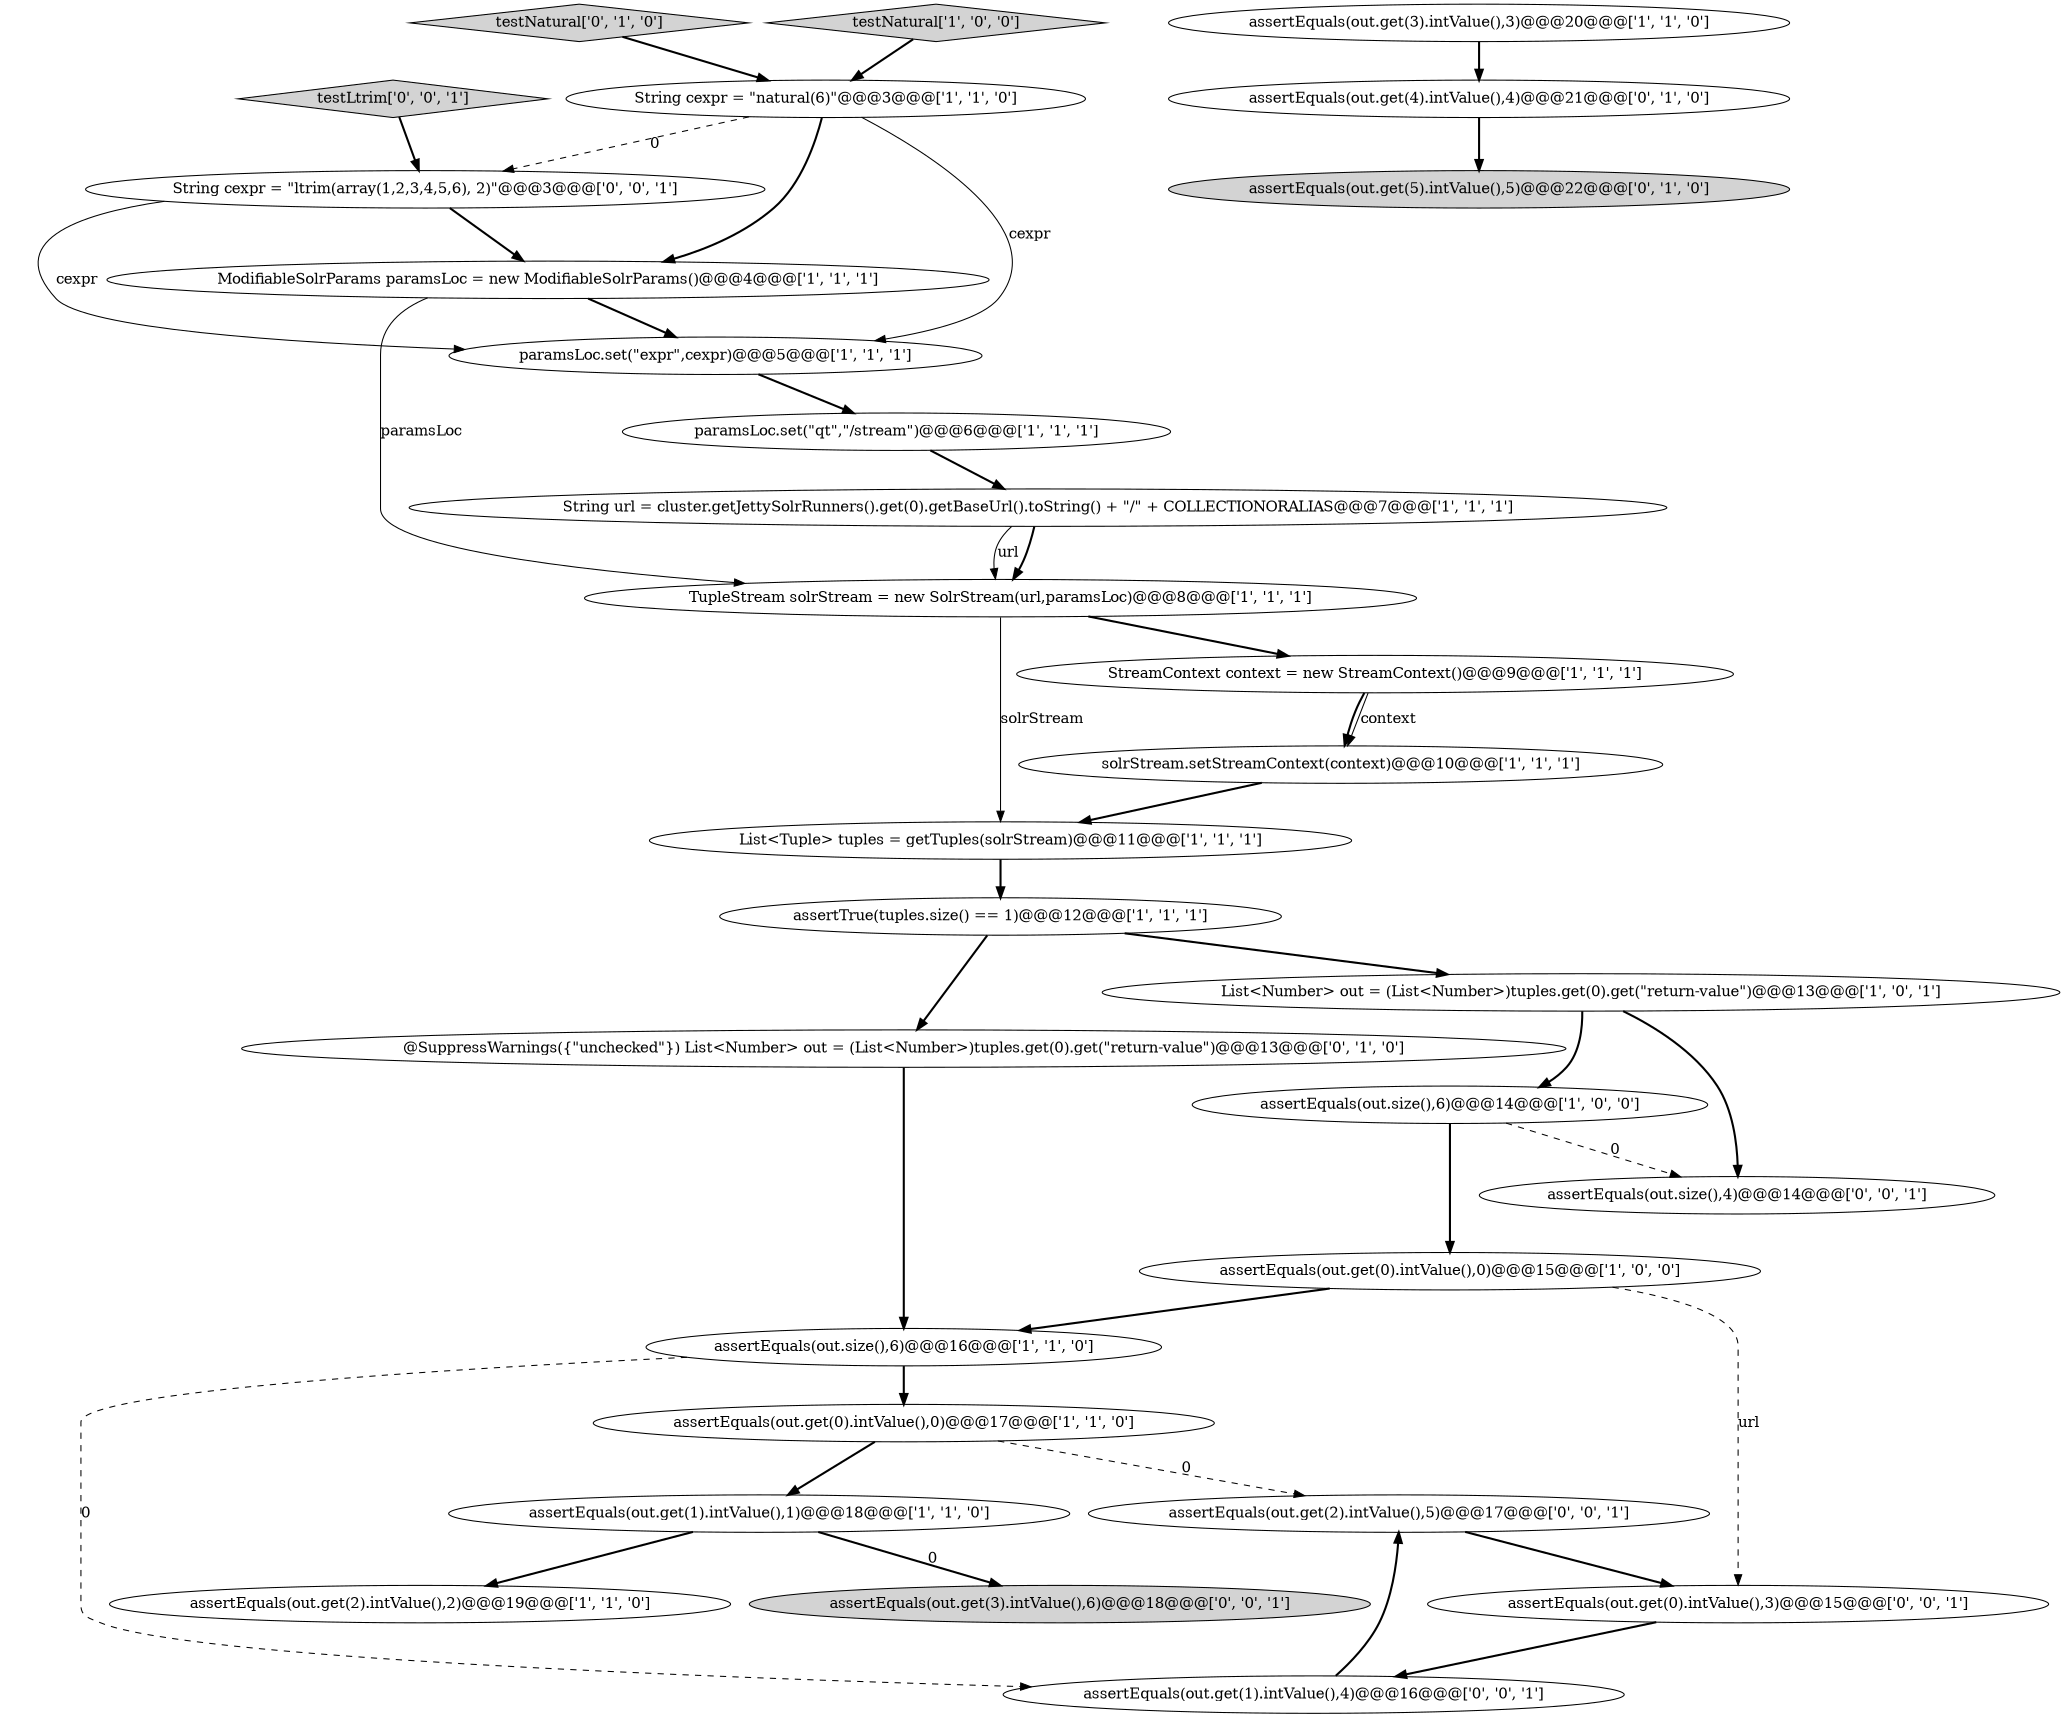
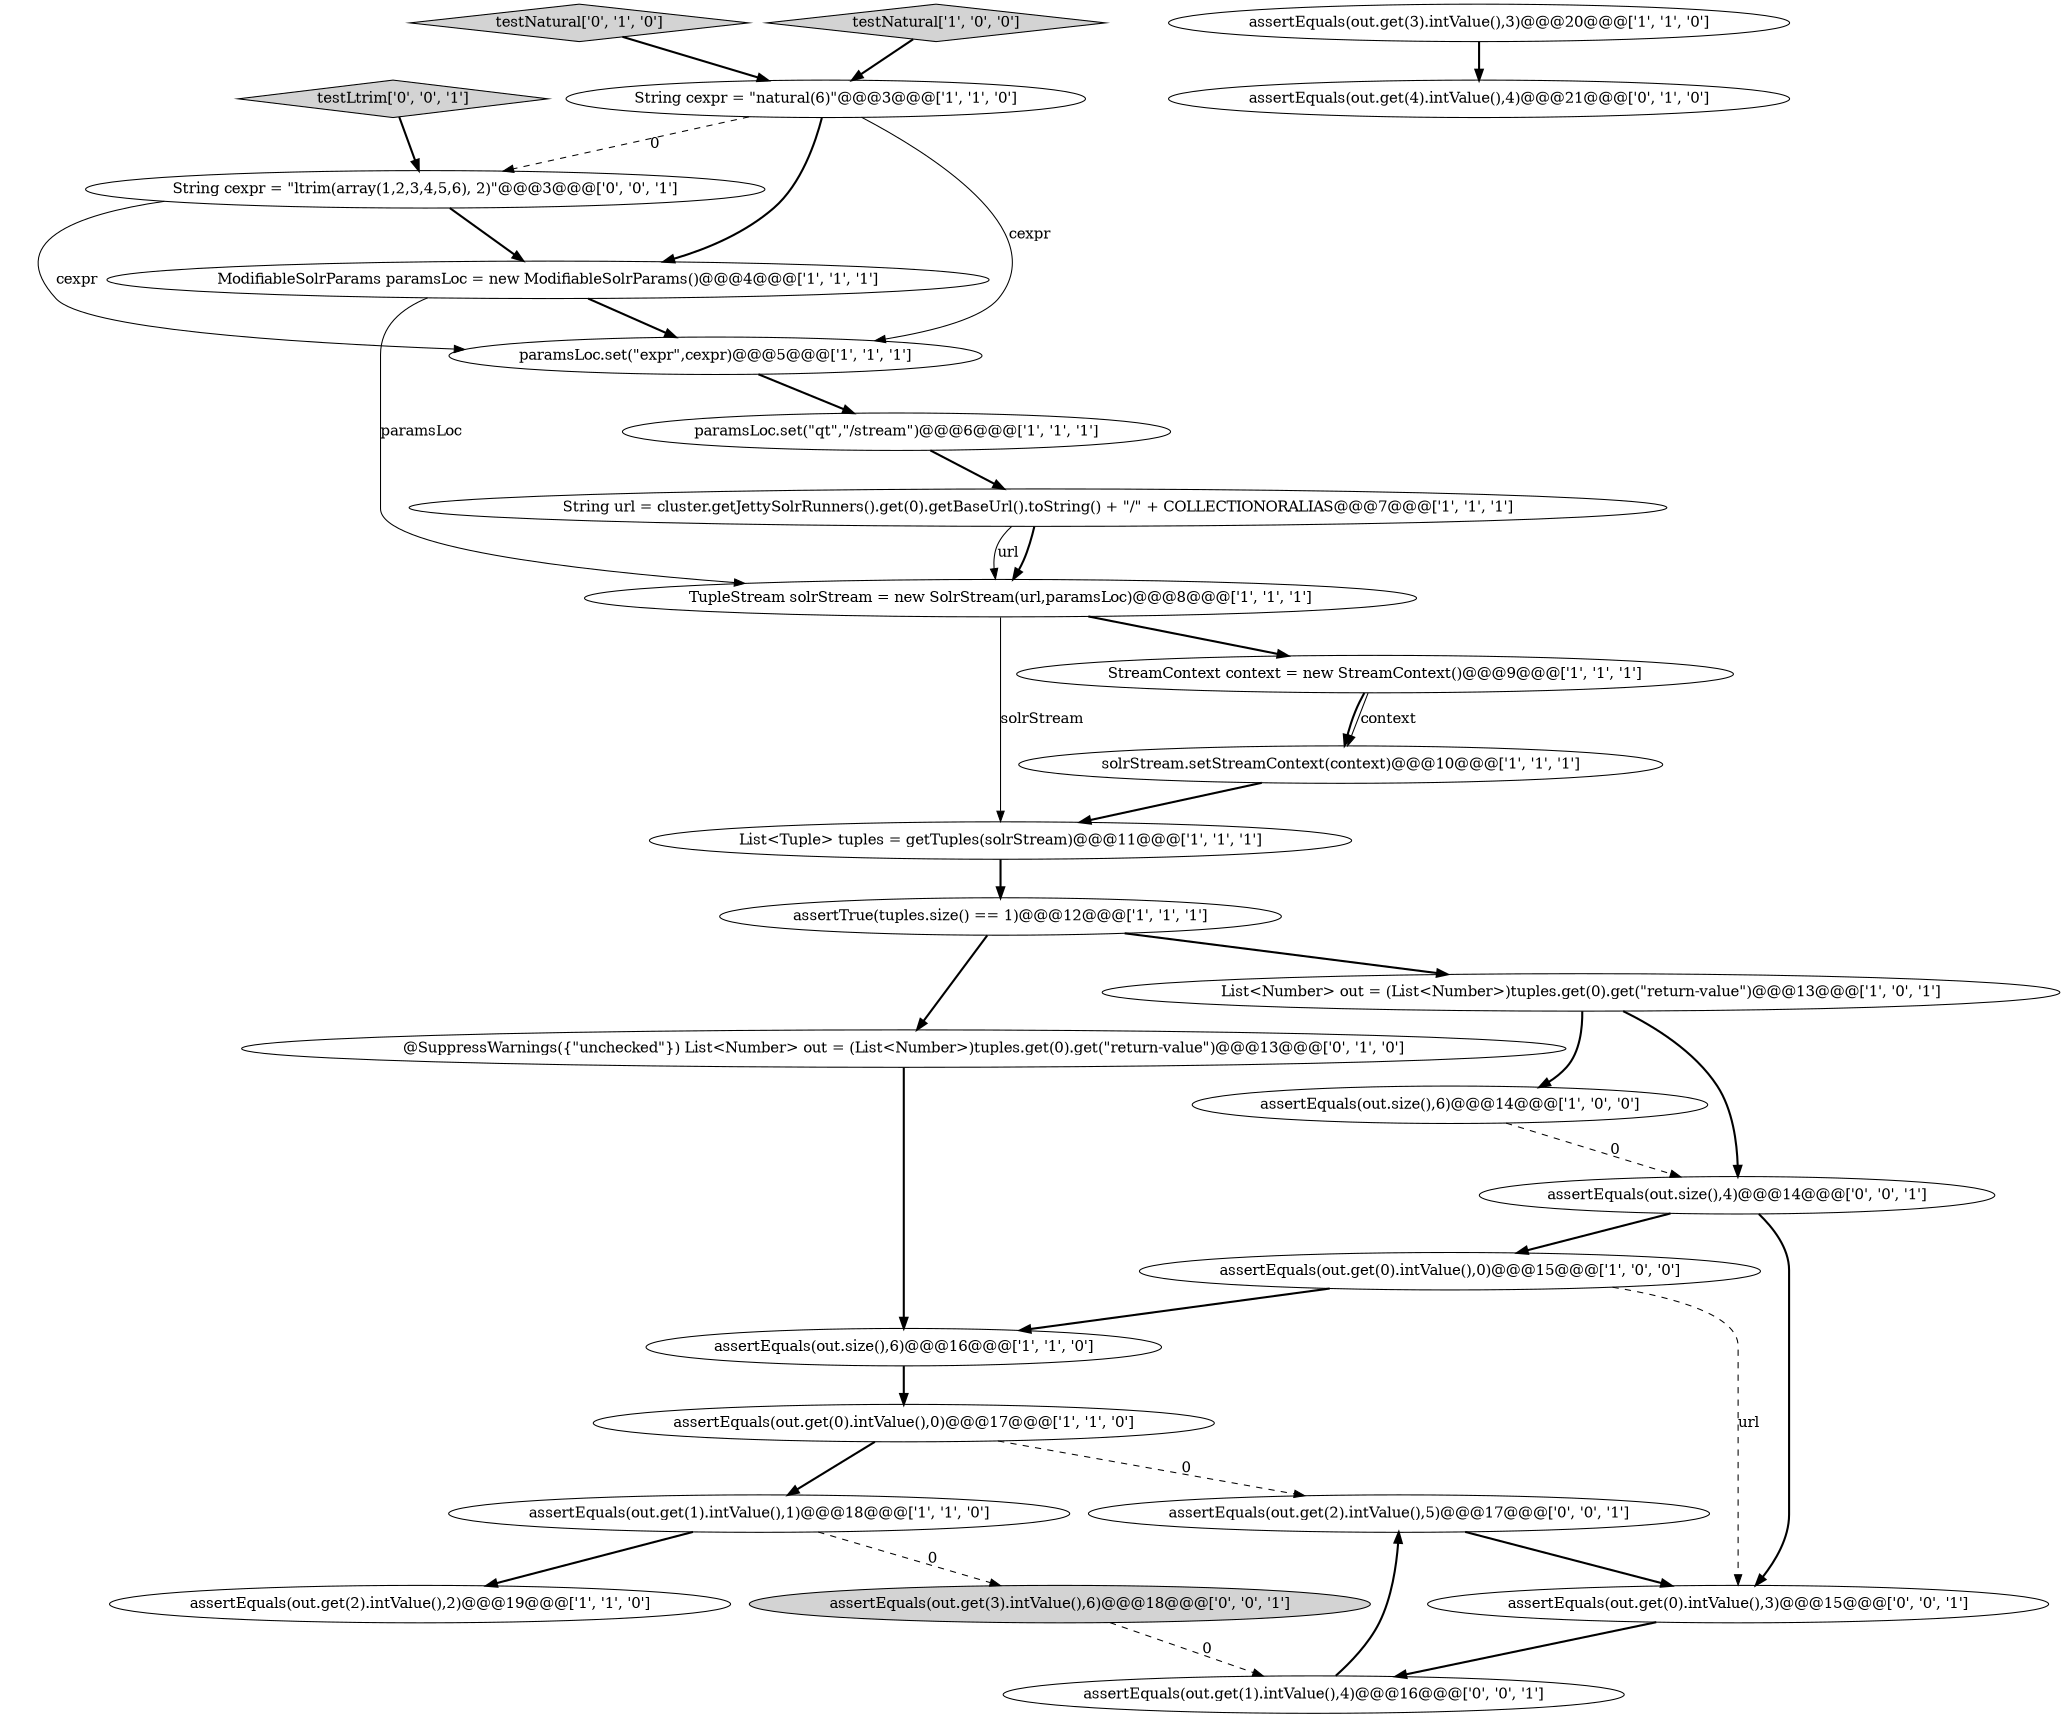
node "assertEquals(out.get(5).intValue(),5)@@@22@@@['0', '1', '0']": removed
edge "assertEquals(out.size(),6)@@@14@@@['1', '0', '0']" -> "assertEquals(out.get(0).intValue(),0)@@@15@@@['1', '0', '0']": now "assertEquals(out.size(),4)@@@14@@@['0', '0', '1']" -> "assertEquals(out.get(0).intValue(),0)@@@15@@@['1', '0', '0']"
edge "assertEquals(out.size(),4)@@@14@@@['0', '0', '1']" -> "assertEquals(out.get(0).intValue(),3)@@@15@@@['0', '0', '1']": added
edge "assertEquals(out.get(1).intValue(),1)@@@18@@@['1', '1', '0']" -> "assertEquals(out.get(3).intValue(),6)@@@18@@@['0', '0', '1']": style bold -> dashed
edge "assertEquals(out.size(),6)@@@16@@@['1', '1', '0']" -> "assertEquals(out.get(1).intValue(),4)@@@16@@@['0', '0', '1']": now "assertEquals(out.get(3).intValue(),6)@@@18@@@['0', '0', '1']" -> "assertEquals(out.get(1).intValue(),4)@@@16@@@['0', '0', '1']"
